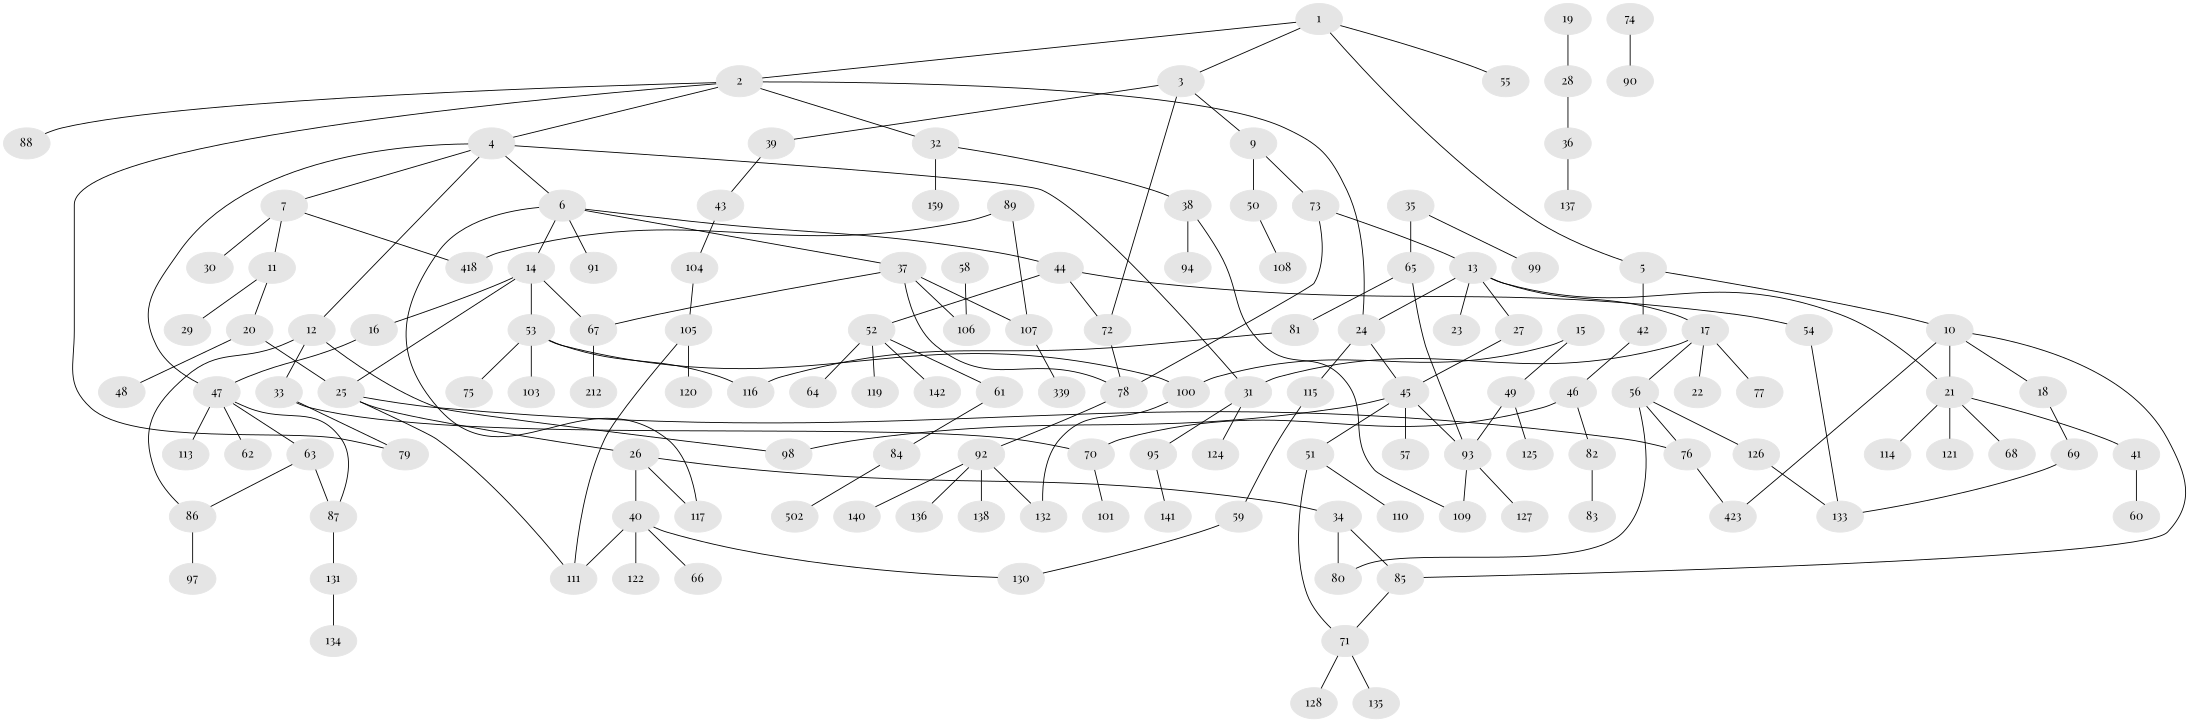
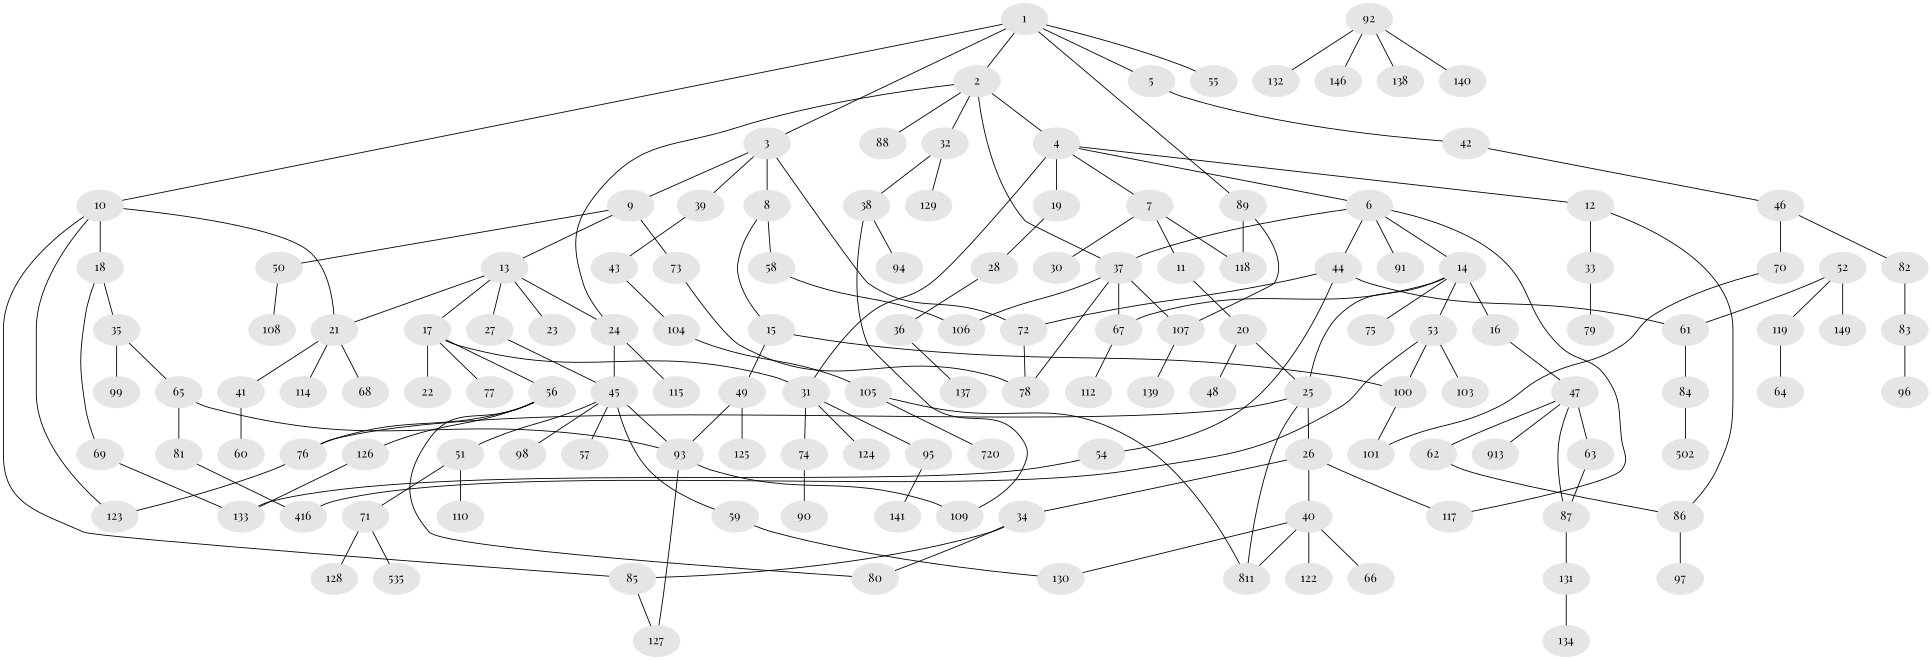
edge "1" -- "89": added
edge "2" -- "79": now "2" -- "37"
edge "4" -- "47": now "4" -- "19"
node "8": added
node "159": label "159" -> "129"
edge "73" -- "13": now "9" -- "13"
node "418": label "418" -> "118"
edge "5" -- "10": now "1" -- "10"
edge "44" -- "52": now "44" -- "61"
edge "18" -- "35": added
node "29": removed
edge "52" -- "64": now "119" -- "64"
edge "53" -- "75": now "14" -- "75"
node "212": label "212" -> "112"
node "120": label "120" -> "720"
node "116": label "116" -> "416"
node "142": label "142" -> "149"
node "339": label "339" -> "139"
node "96": added
edge "12" -- "98": removed
edge "31" -- "74": added
edge "33" -- "70": removed
edge "100" -- "132": now "100" -- "101"
edge "78" -- "92": removed
edge "115" -- "59": now "45" -- "59"
node "113": label "113" -> "913"
node "121": removed
edge "63" -- "86": now "62" -- "86"
node "136": label "136" -> "146"
node "423": label "423" -> "123"
node "111": label "111" -> "811"
edge "85" -- "71": now "85" -- "127"
node "135": label "135" -> "535"
